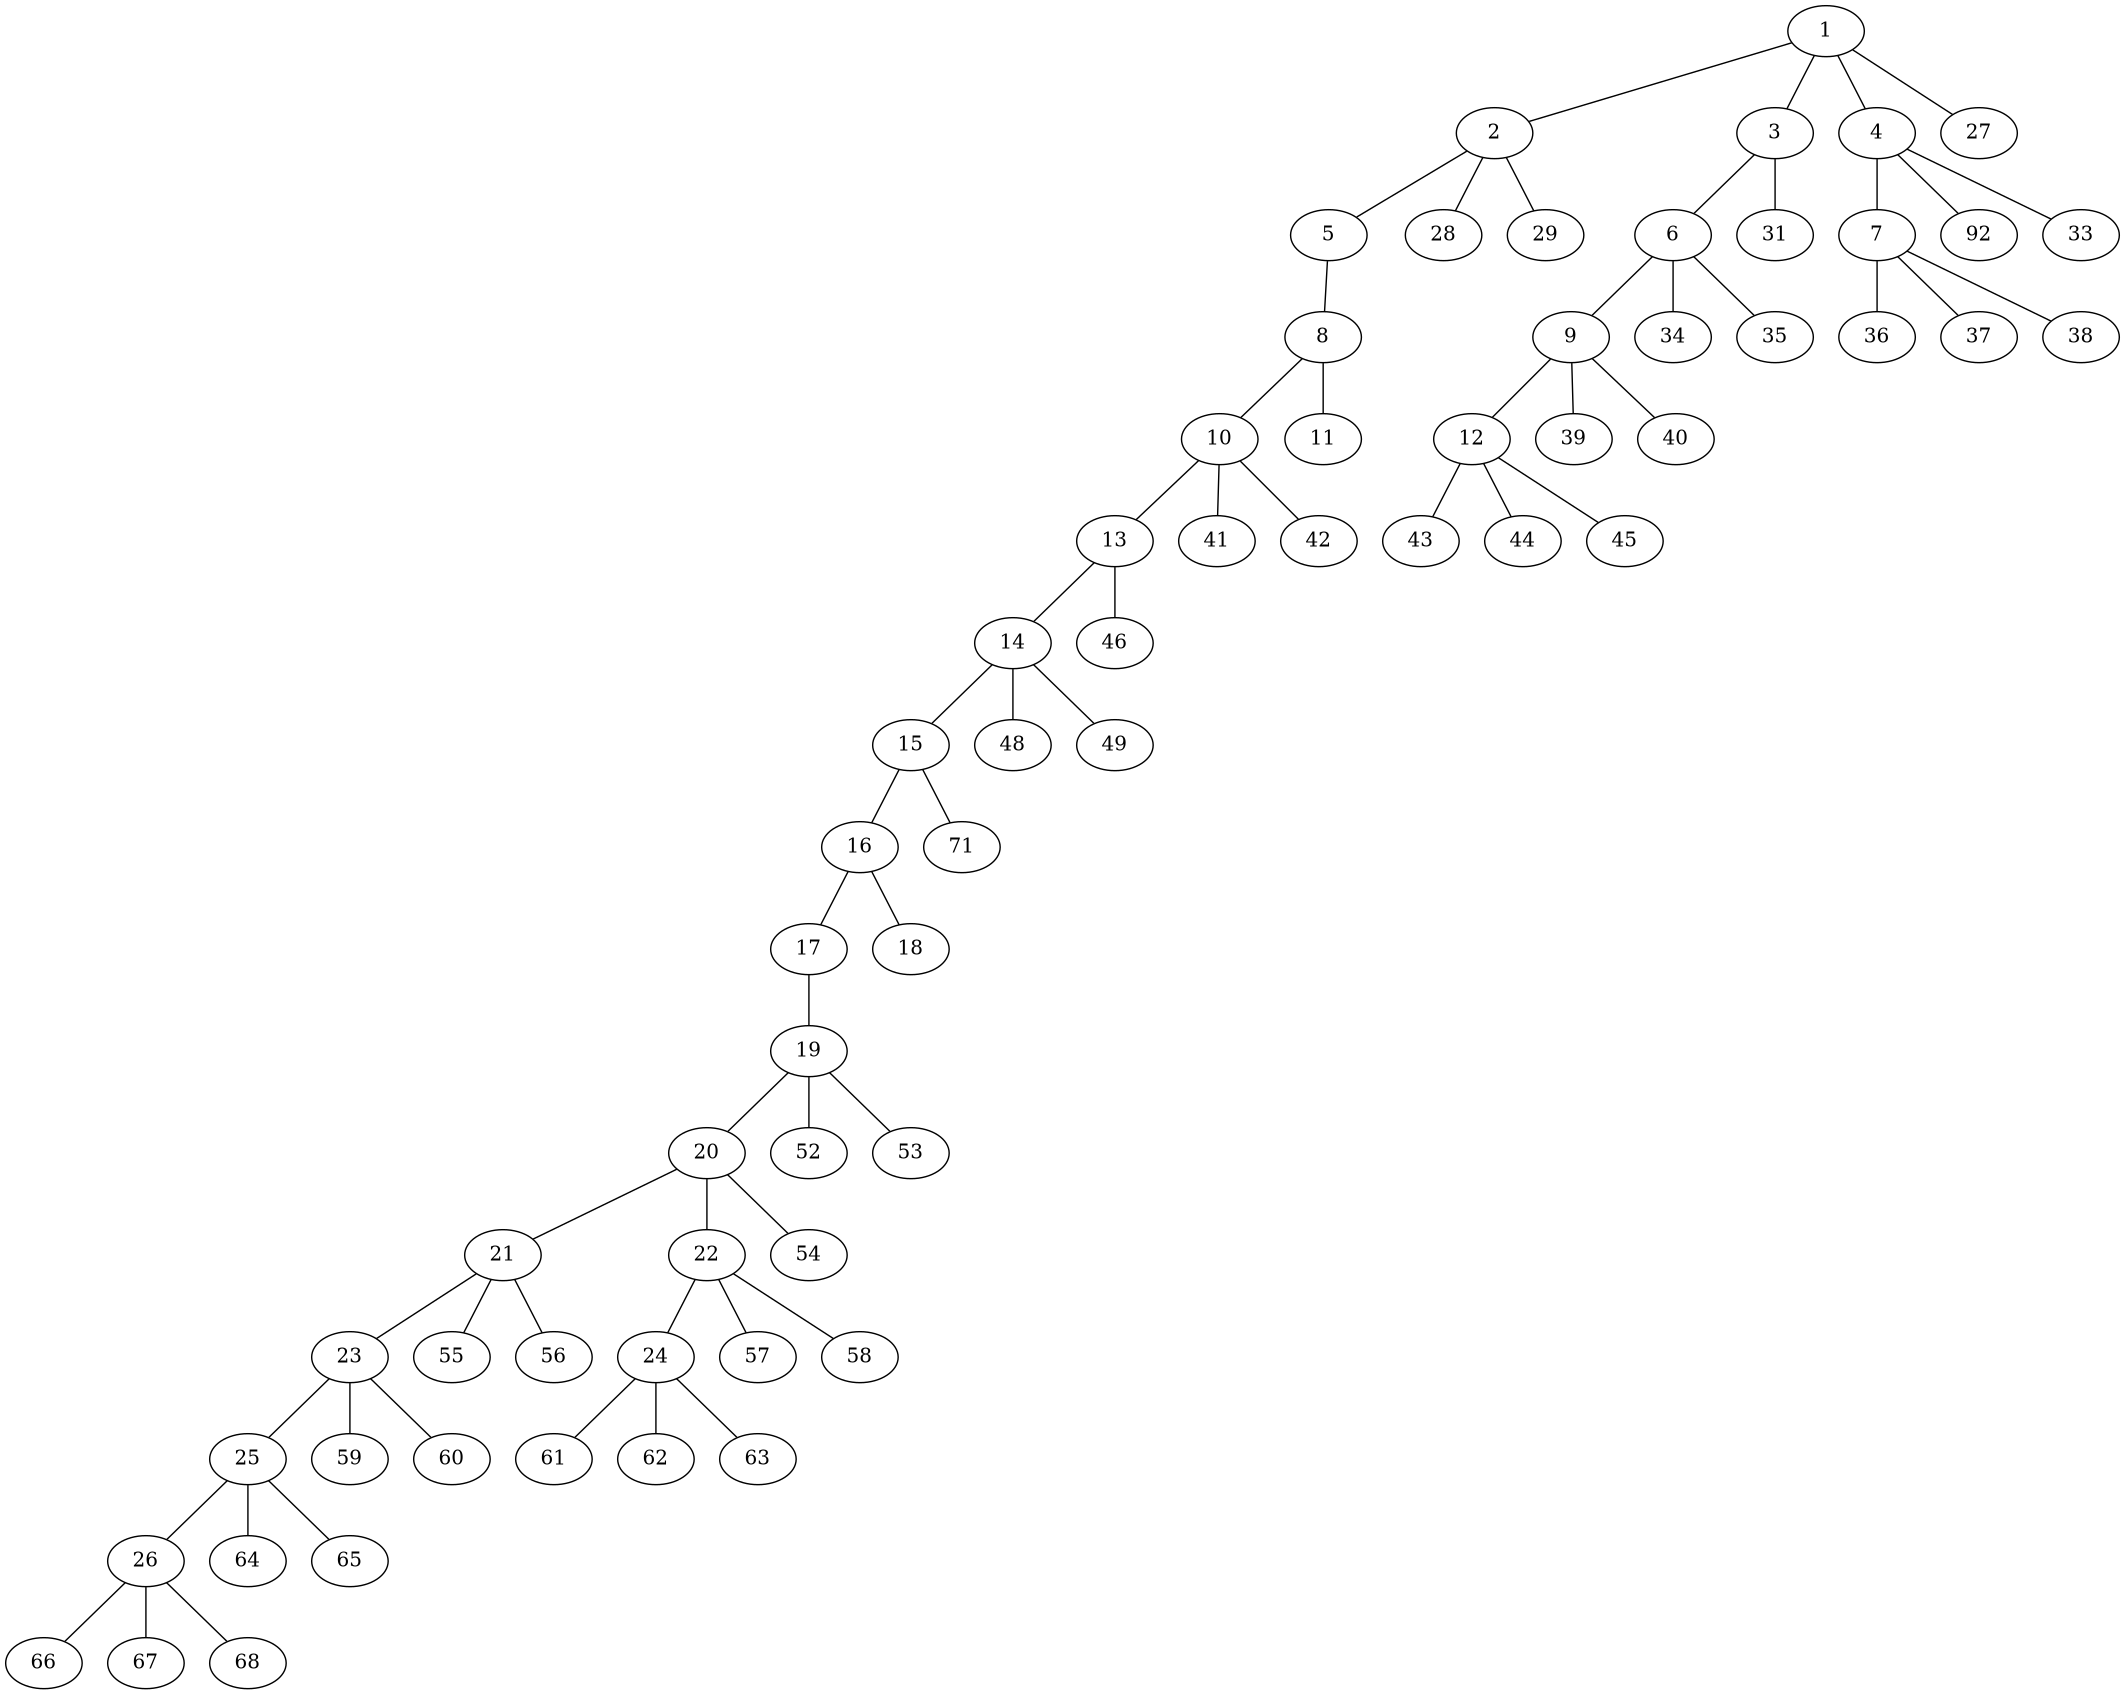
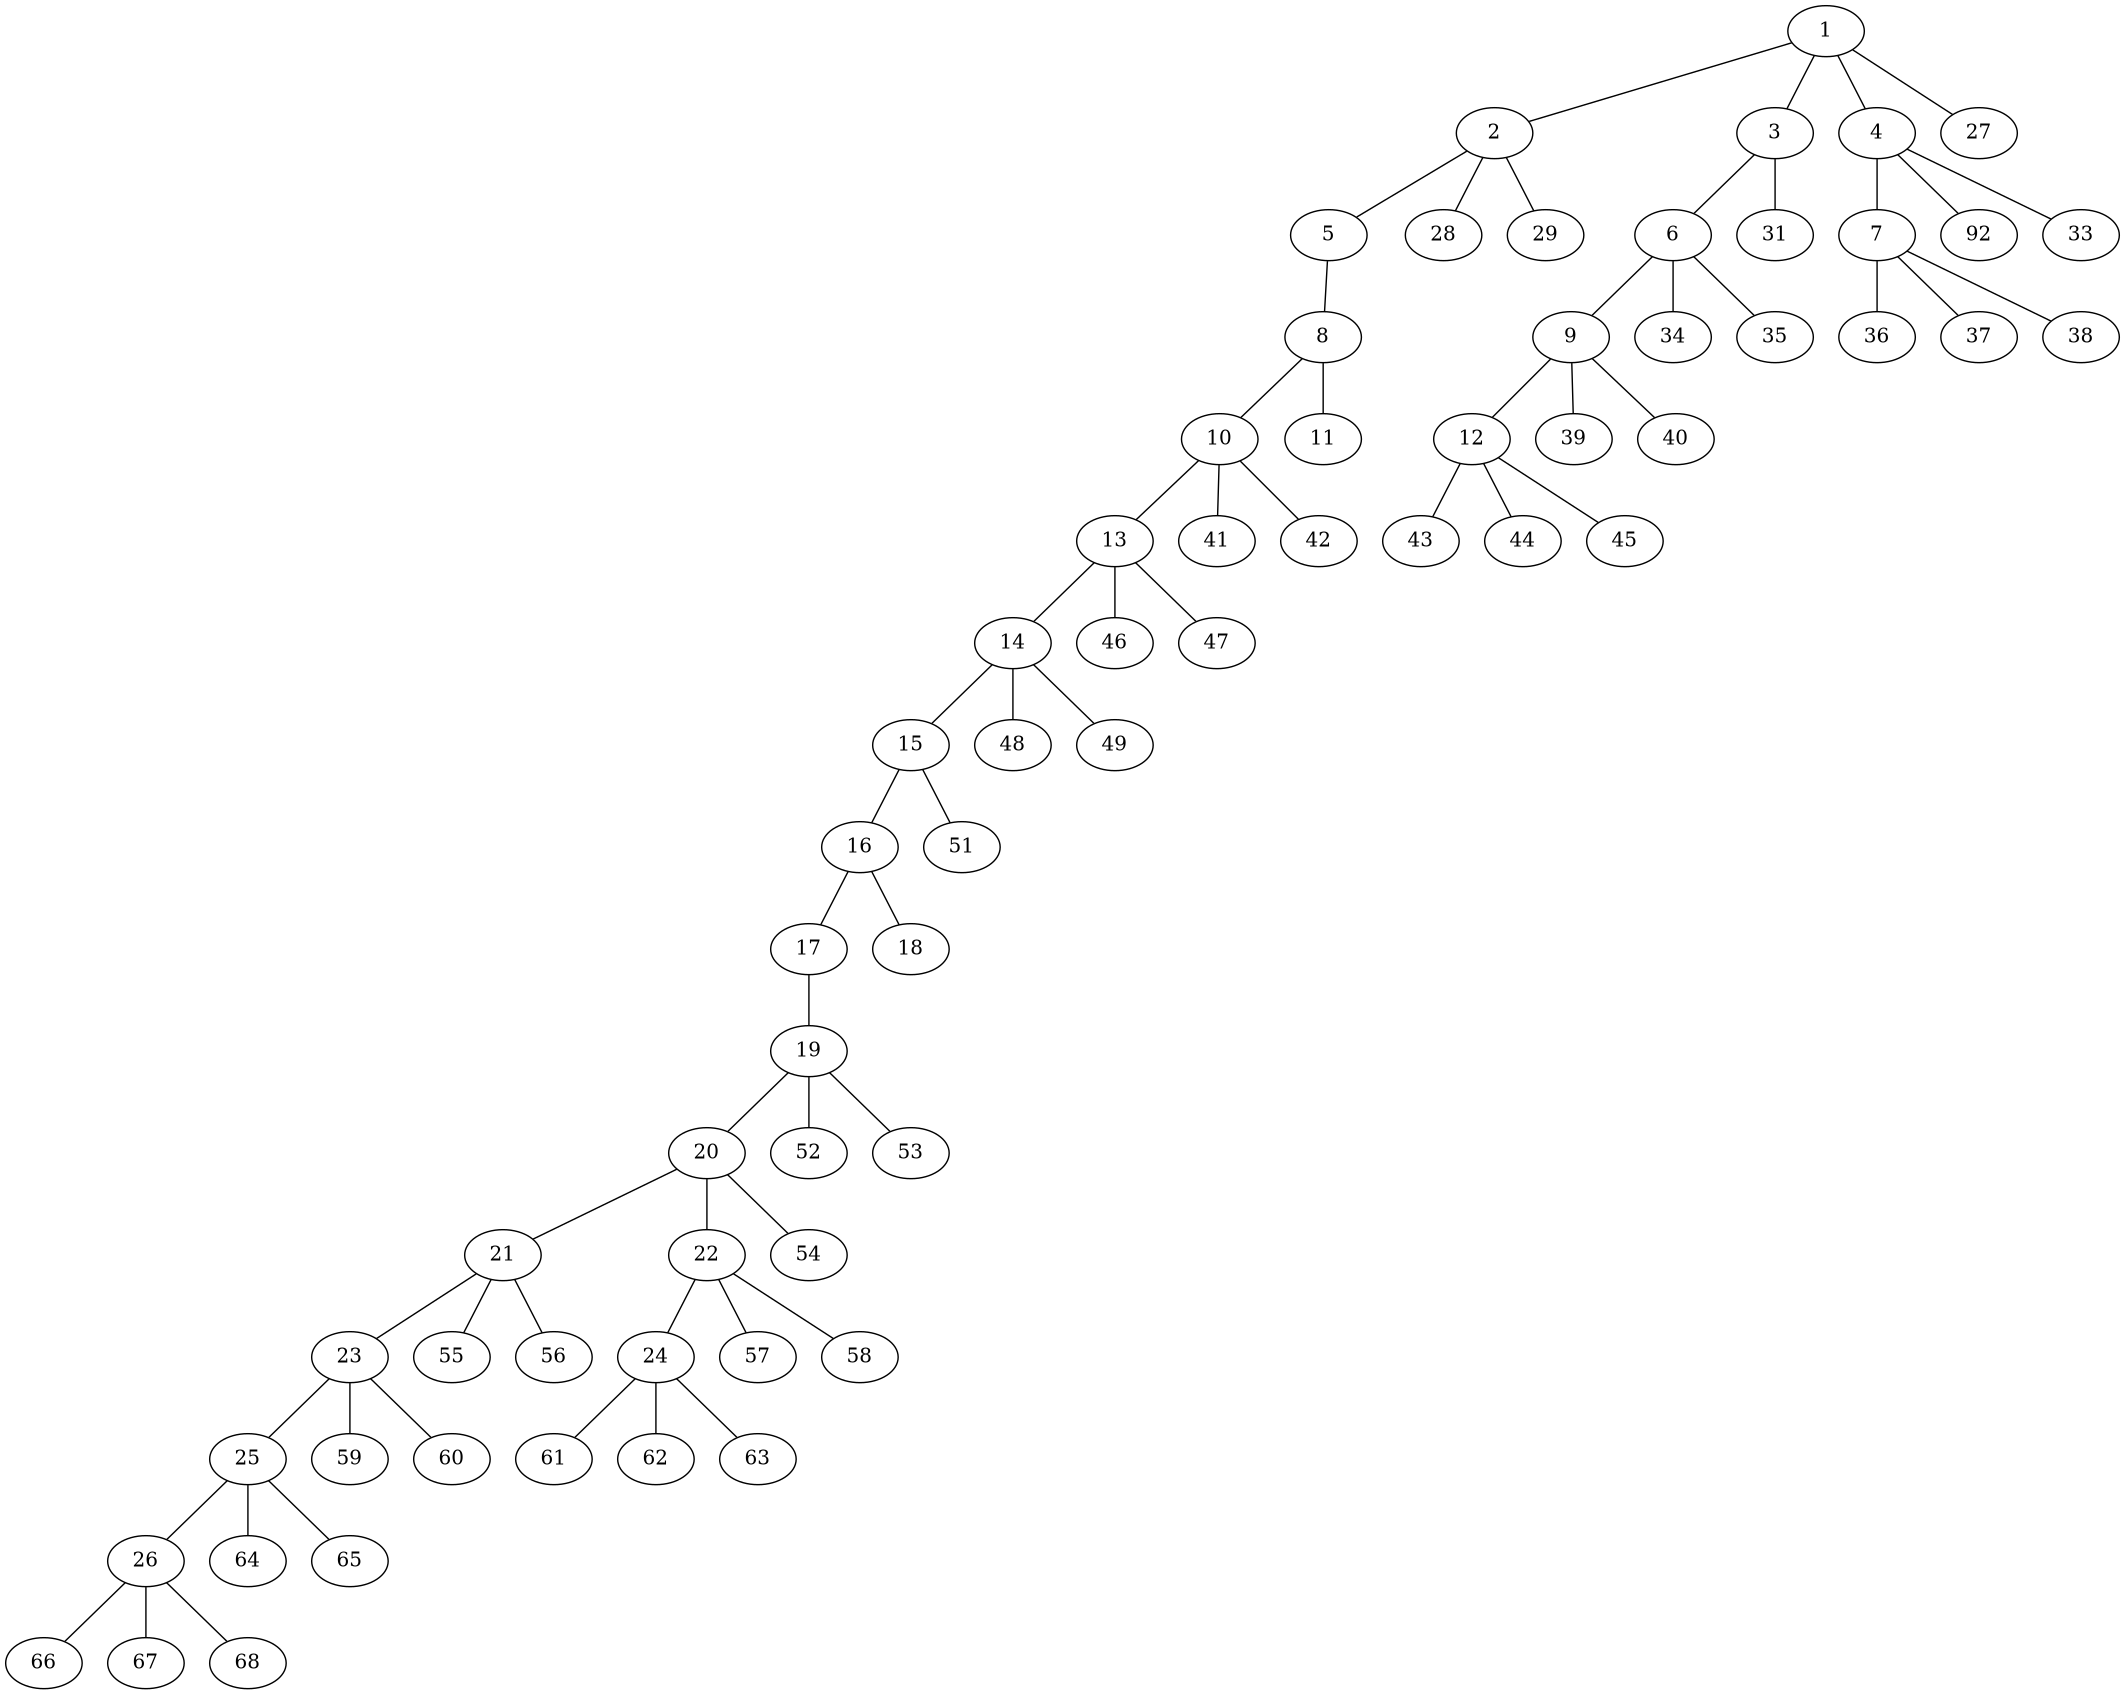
node "47": added
node "71": label "71" -> "51"
